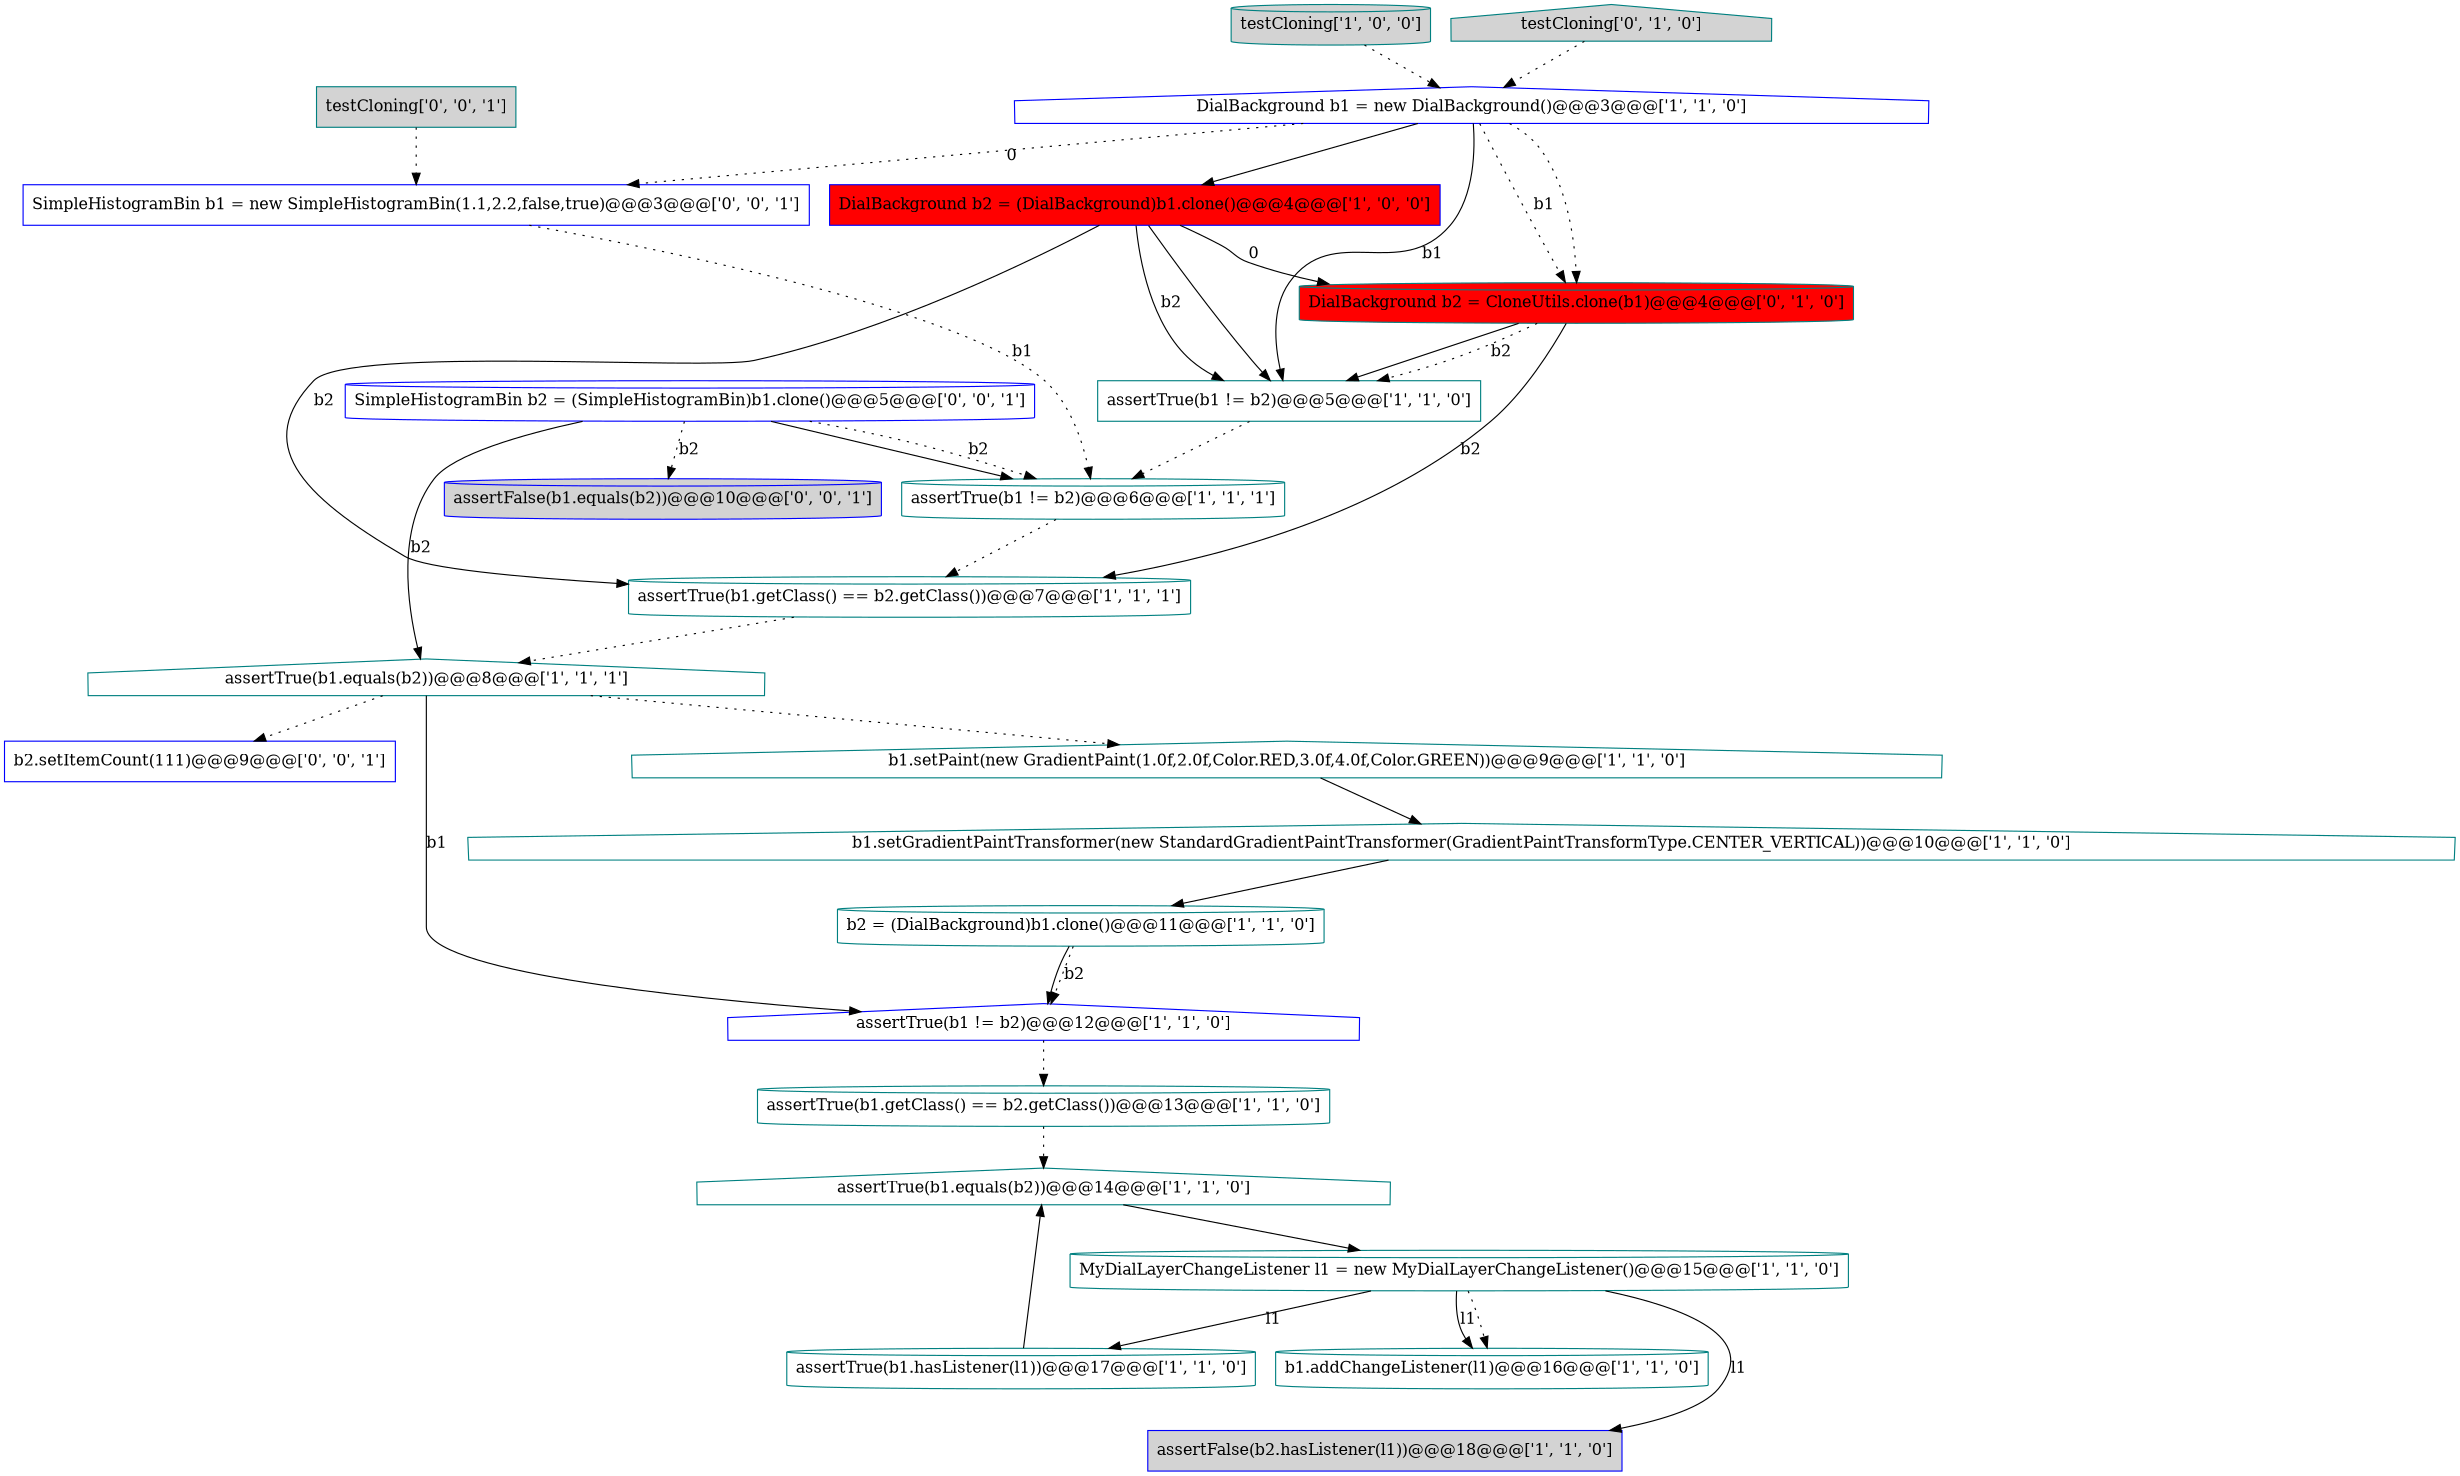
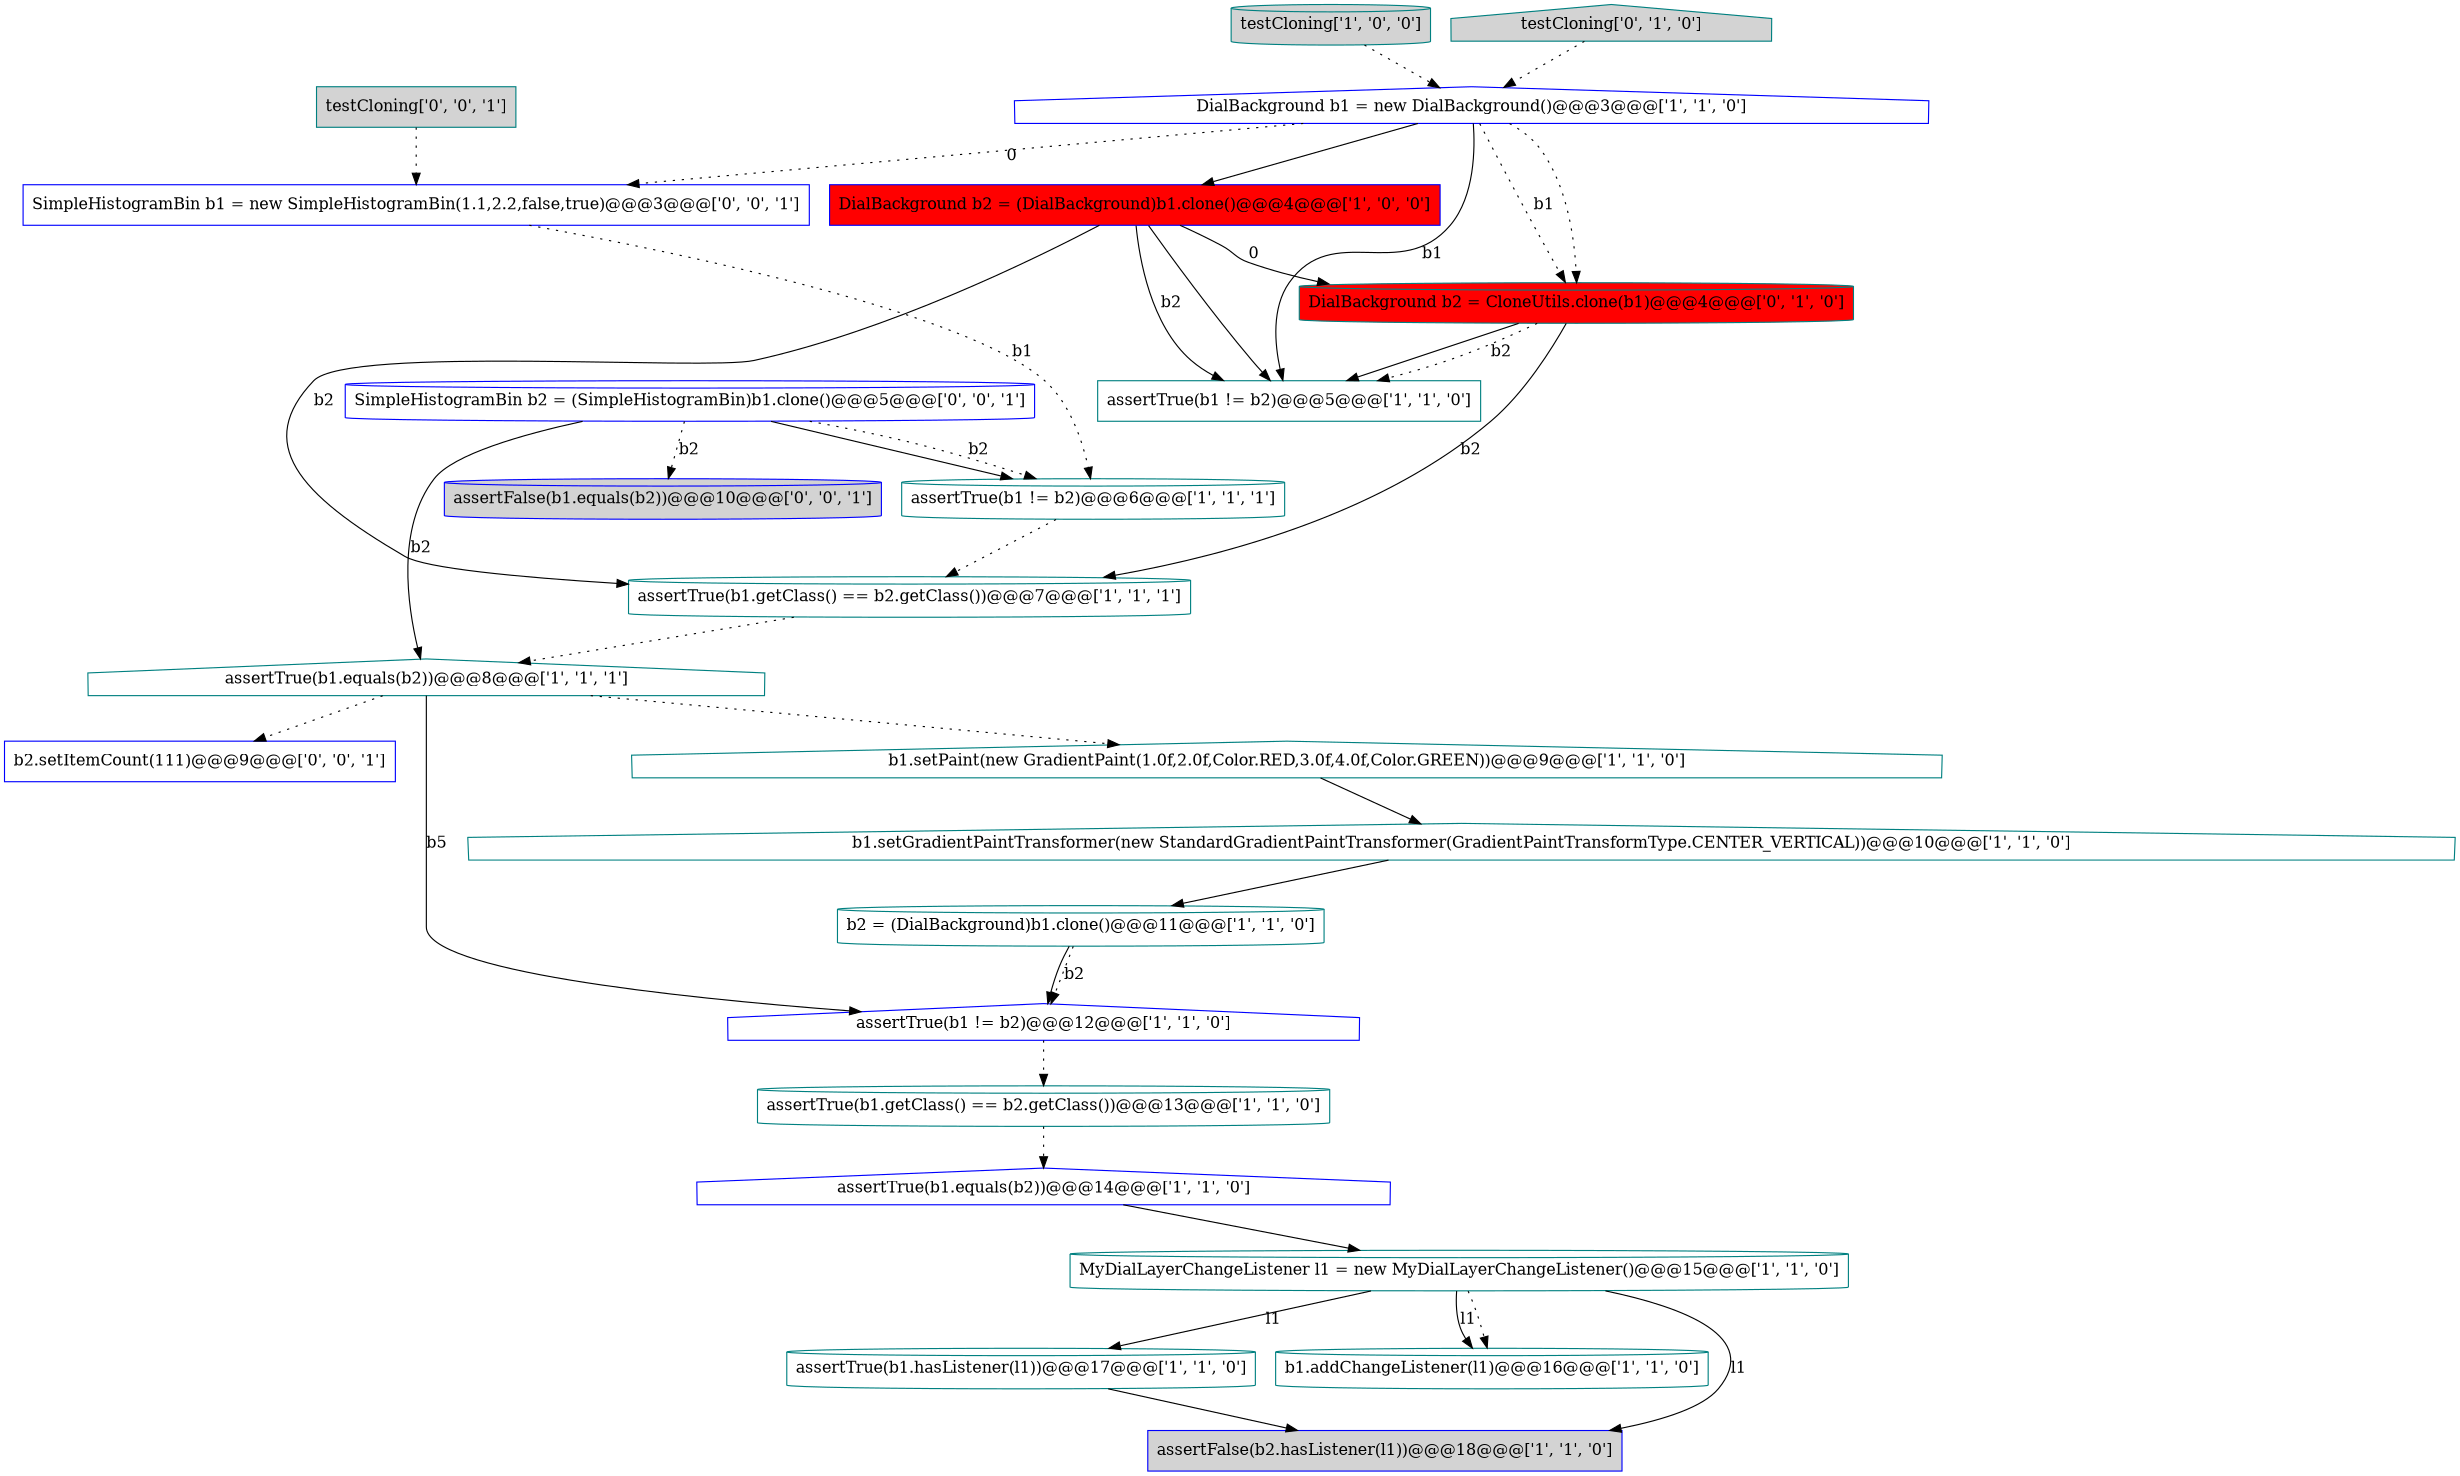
edge "assertTrue(b1 != b2)@@@5@@@['1', '1', '0']" -> "assertTrue(b1 != b2)@@@6@@@['1', '1', '1']": removed
edge "assertTrue(b1.equals(b2))@@@8@@@['1', '1', '1']" -> "assertTrue(b1 != b2)@@@12@@@['1', '1', '0']": label "b1" -> "b5"
node "assertTrue(b1.equals(b2))@@@14@@@['1', '1', '0']": color teal -> blue
edge "assertTrue(b1.hasListener(l1))@@@17@@@['1', '1', '0']" -> "assertTrue(b1.equals(b2))@@@14@@@['1', '1', '0']": now "assertTrue(b1.hasListener(l1))@@@17@@@['1', '1', '0']" -> "assertFalse(b2.hasListener(l1))@@@18@@@['1', '1', '0']"
